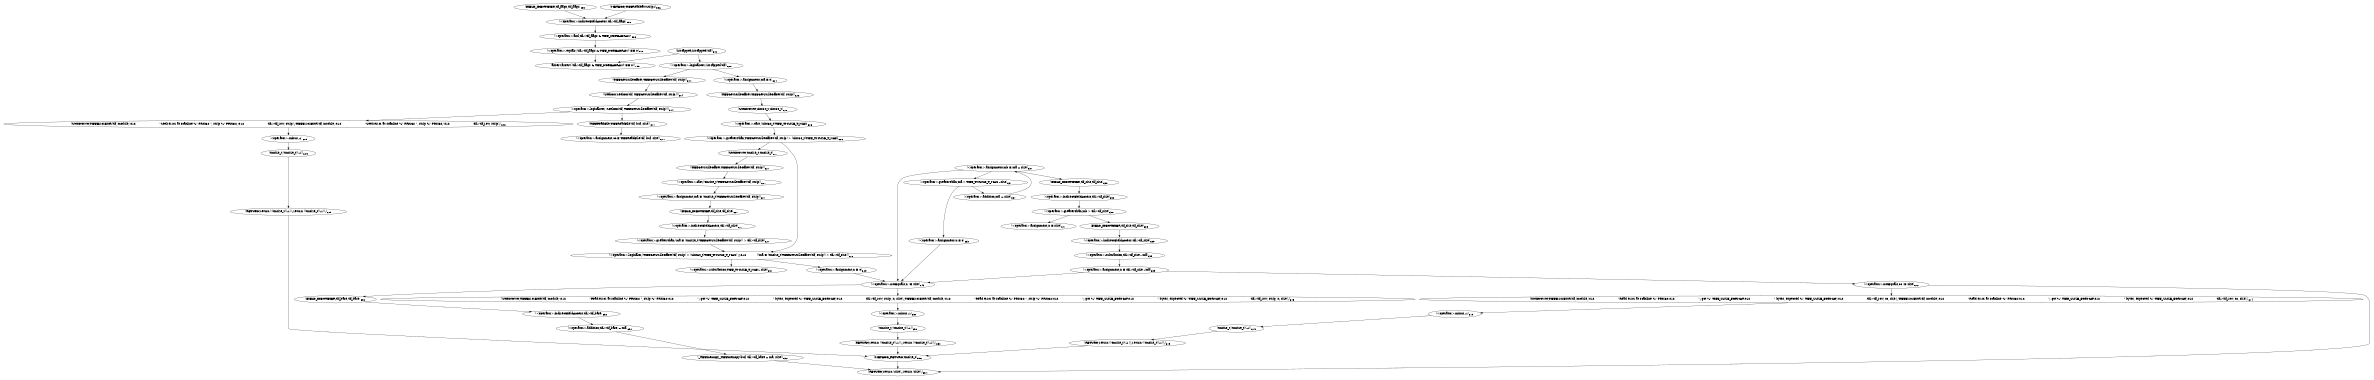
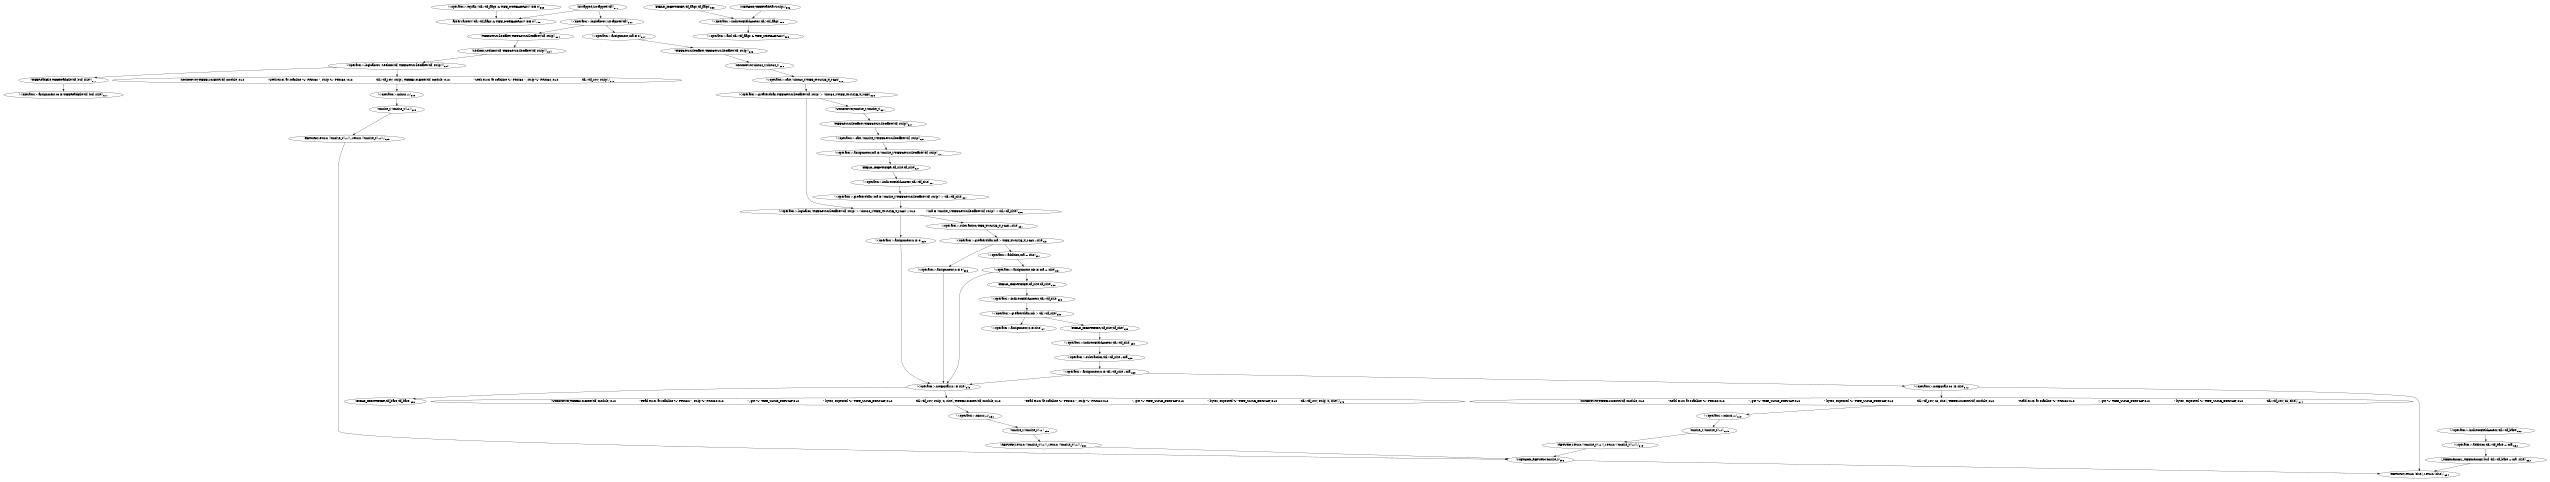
edge "(<operator>.and,tif->tif_flags & TIFF_NOREADRAW)" -> "(<operator>.equals,(tif->tif_flags & TIFF_NOREADRAW) == 0)": removed
edge "(<operator>.assignment,mb = ma + size)" -> "(<operator>.greaterThan,ma > TIFF_TMSIZE_T_MAX - size)": now "(<operator>.subtraction,TIFF_TMSIZE_T_MAX - size)" -> "(<operator>.greaterThan,ma > TIFF_TMSIZE_T_MAX - size)"
edge "(FIELD_IDENTIFIER,tif_base,tif_base)" -> "(<operator>.indirectFieldAccess,tif->tif_base)": removed
